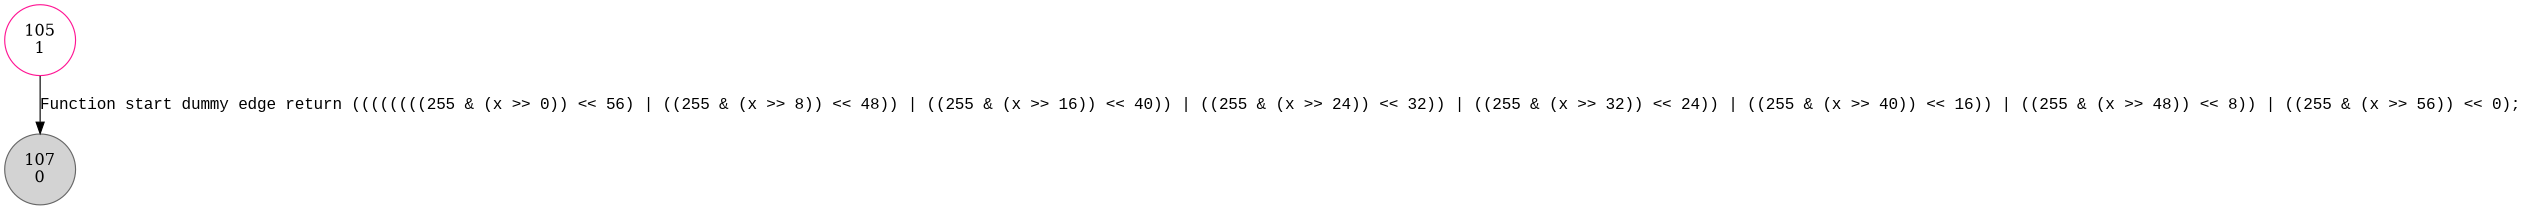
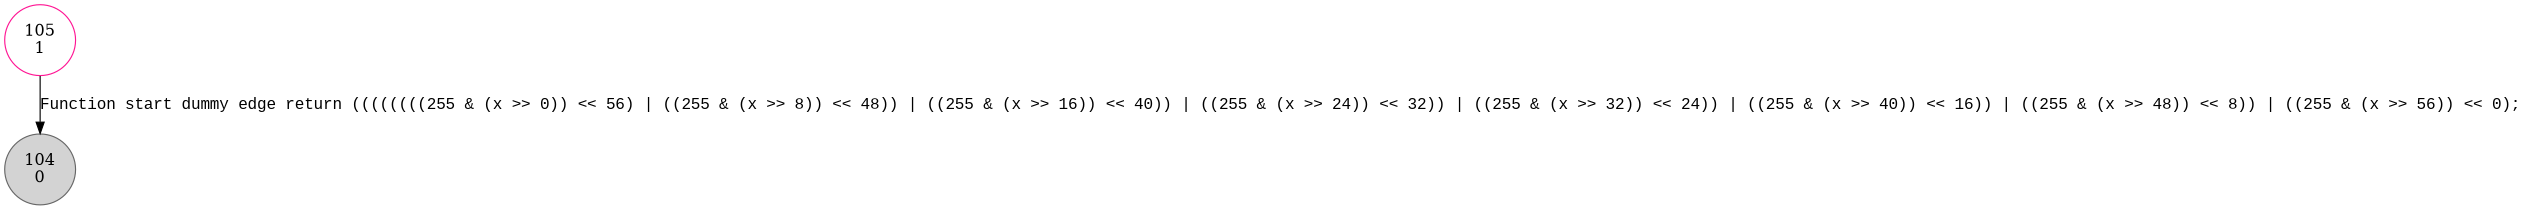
node "107 0": label "107 0" -> "104 0"
